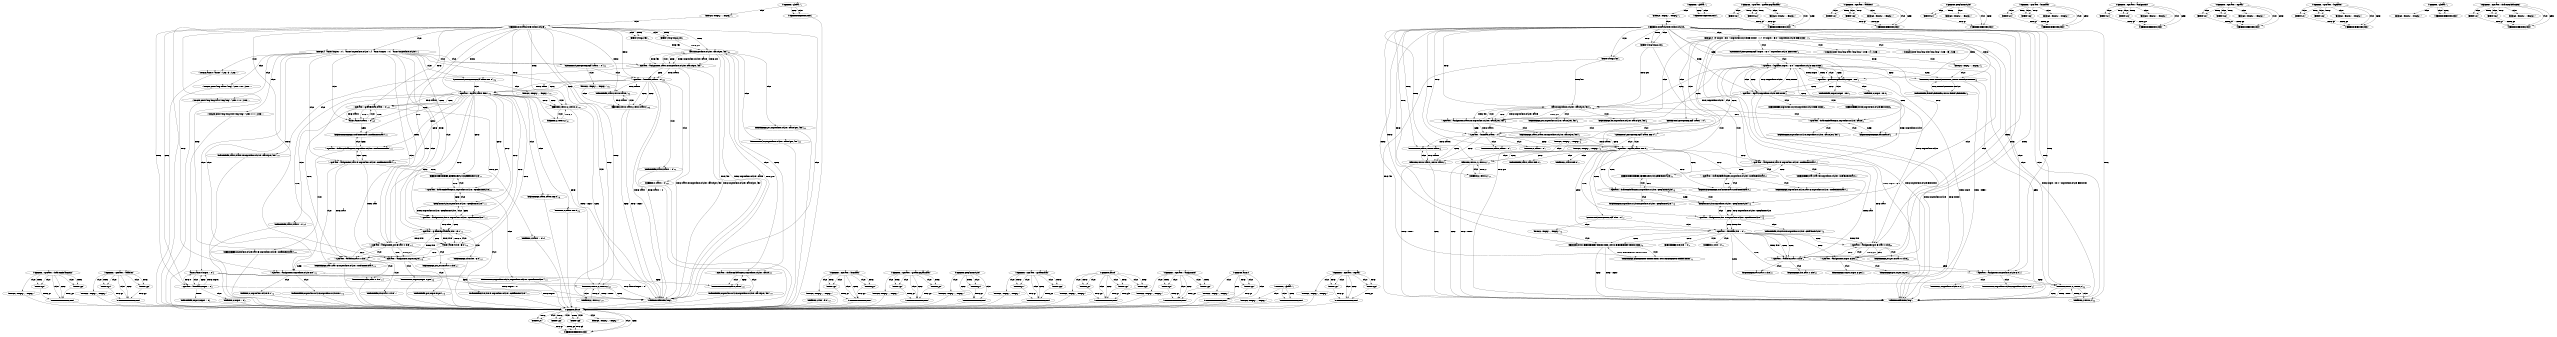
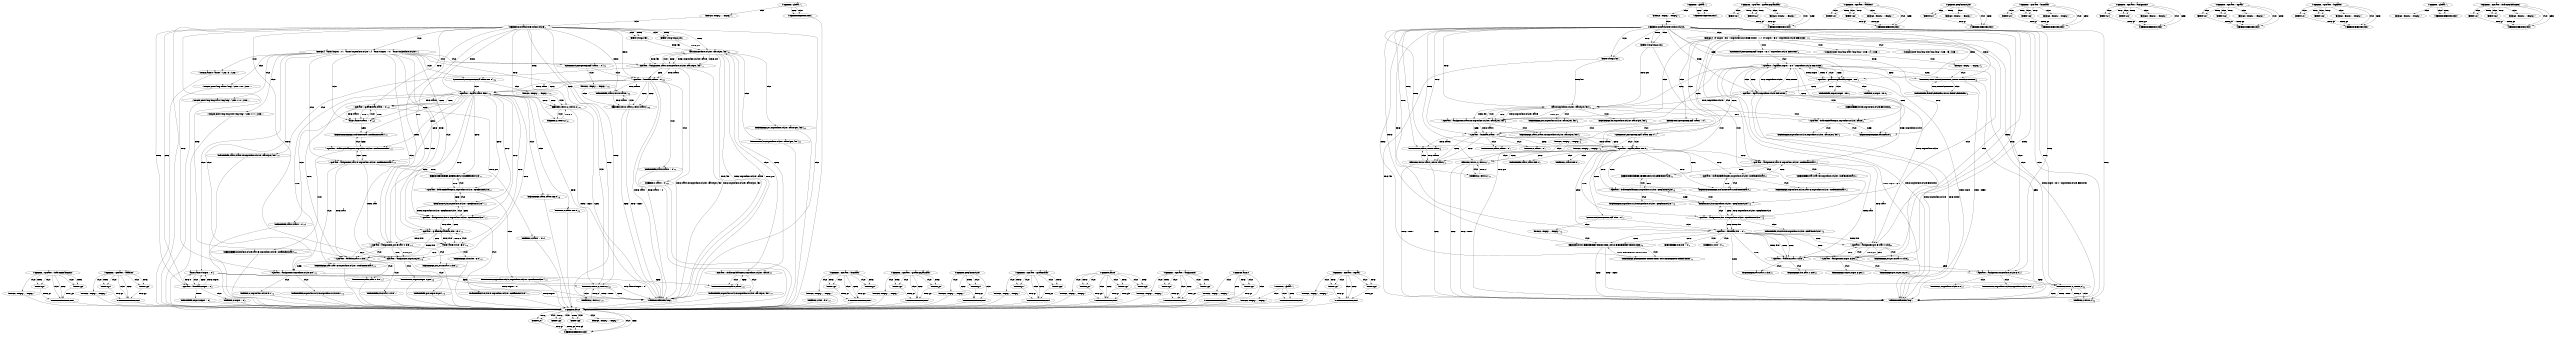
edge "(RETURN,return E_PARSE_FAILED;,return E_PARSE_FAILED;)" -> "(IDENTIFIER,E_PARSE_FAILED,return E_PARSE_FAILED;)": label "PARSE: " -> "AST: "
node "(IDENTIFIER,m_pUnknownSize,m_pUnknownSize == NULL)": removed
edge "(<operator>.greaterEqualsThan,size >= 0)" -> "(IDENTIFIER,size,size >= 0)": now "(assert,assert(size >= 0))" -> "(IDENTIFIER,size,size >= 0)"
